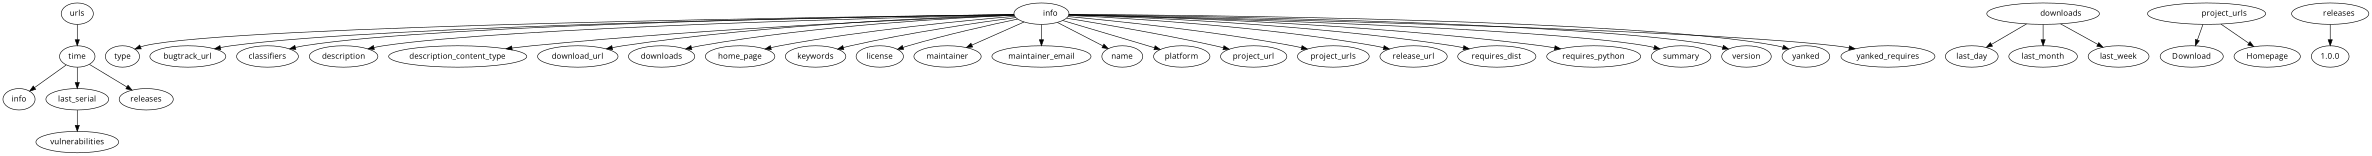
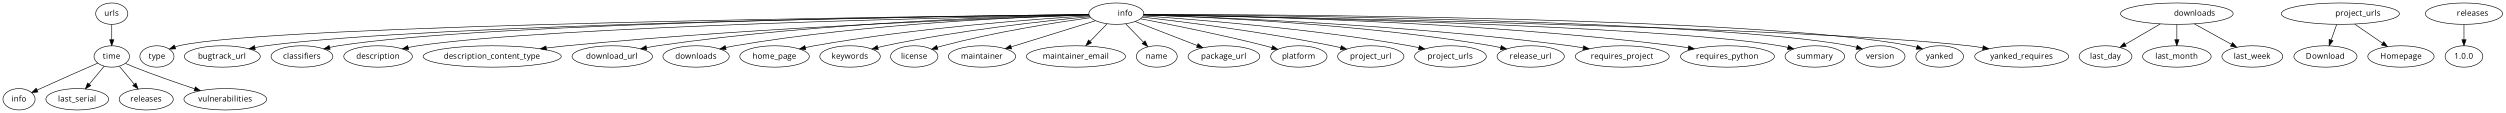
node "package_url": added
node "requires_dist": label "requires_dist" -> "requires_project"
edge "last_serial" -> "vulnerabilities": now "time" -> "vulnerabilities"
